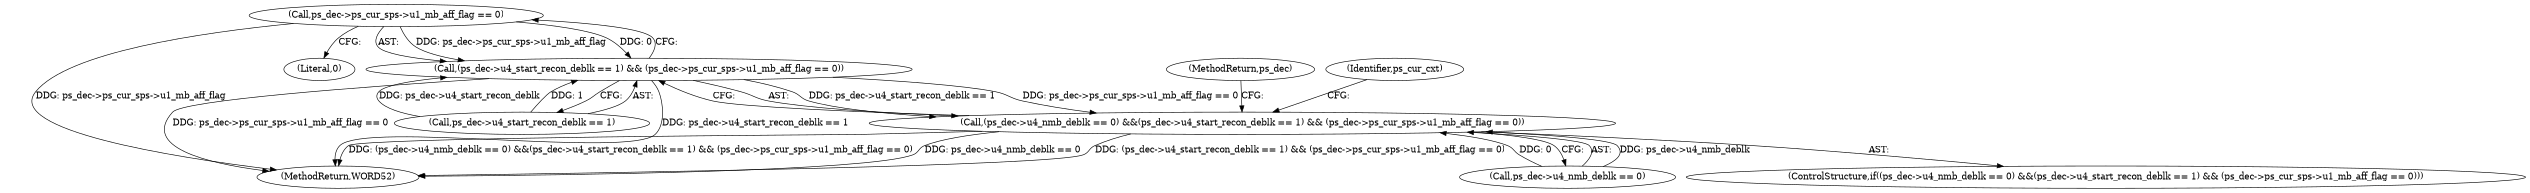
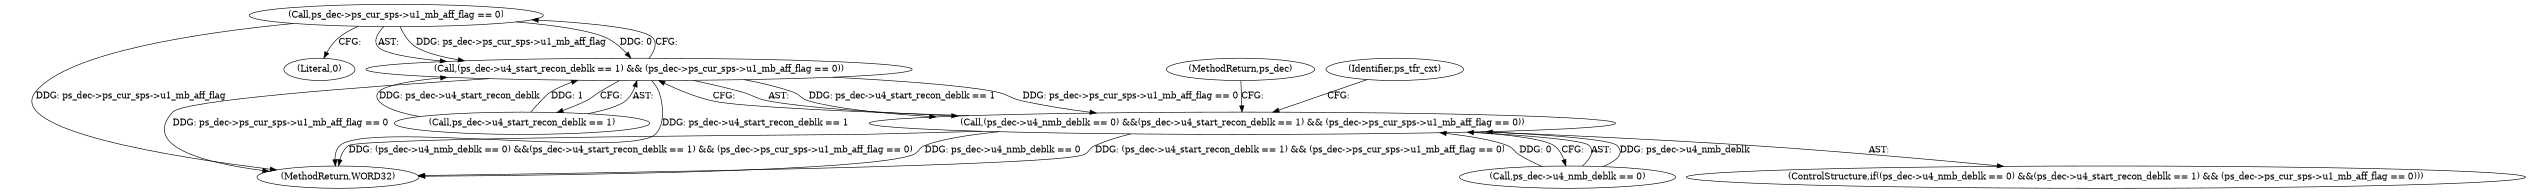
node "(Identifier,ps_cur_cxt)": label "(Identifier,ps_cur_cxt)" -> "(Identifier,ps_tfr_cxt)"
node "(MethodReturn,WORD52)": label "(MethodReturn,WORD52)" -> "(MethodReturn,WORD32)"
